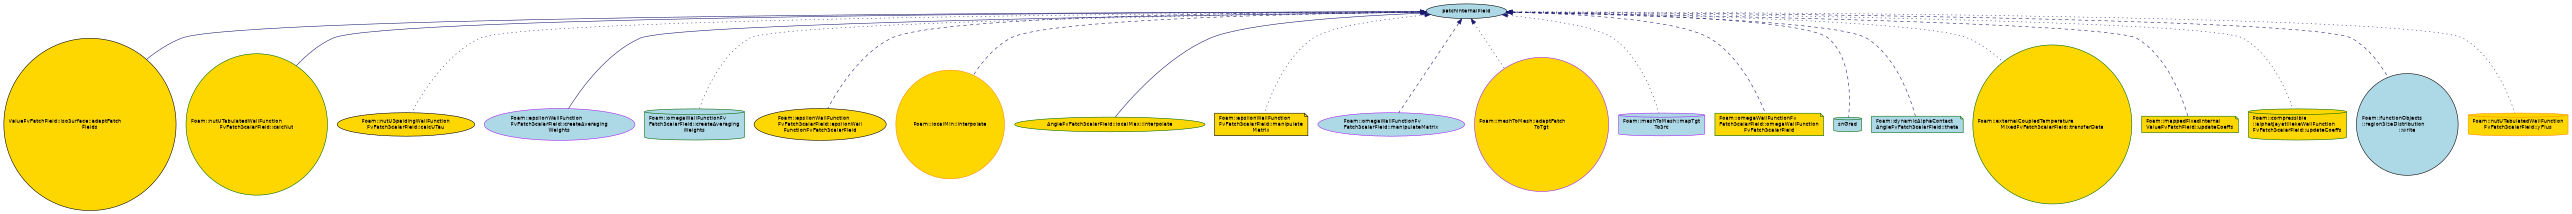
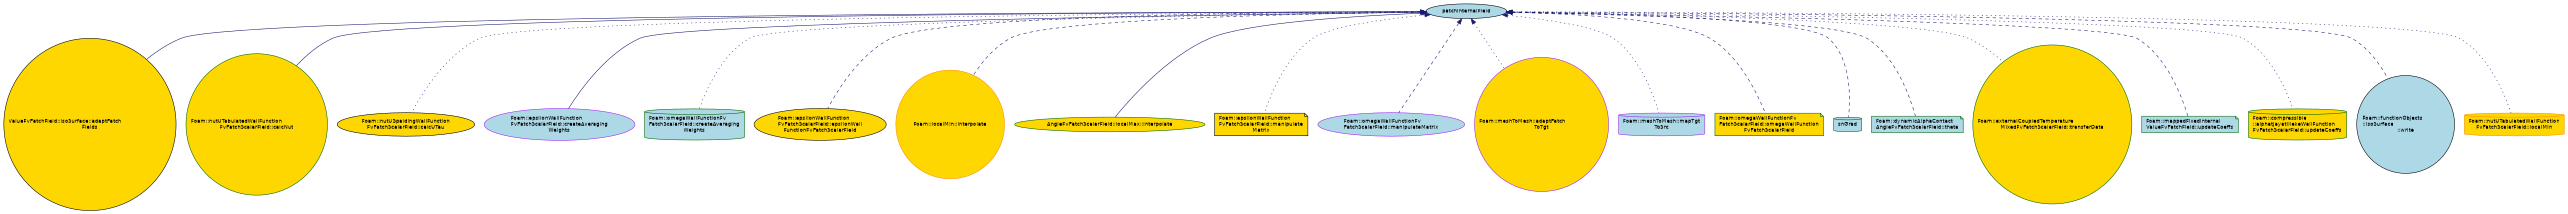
node "Foam::mappedFixedInternal ValueFvPatchField::updateCoeffs": fillcolor gold -> lightblue
node "Foam::functionObjects ::regionSizeDistribution ::write": label "Foam::functionObjects ::regionSizeDistribution ::write" -> "Foam::functionObjects ::isoSurface ::write"
node "Foam::nutUTabulatedWallFunction FvPatchScalarField::yPlus": label "Foam::nutUTabulatedWallFunction FvPatchScalarField::yPlus" -> "Foam::nutUTabulatedWallFunction FvPatchScalarField::localMin"
